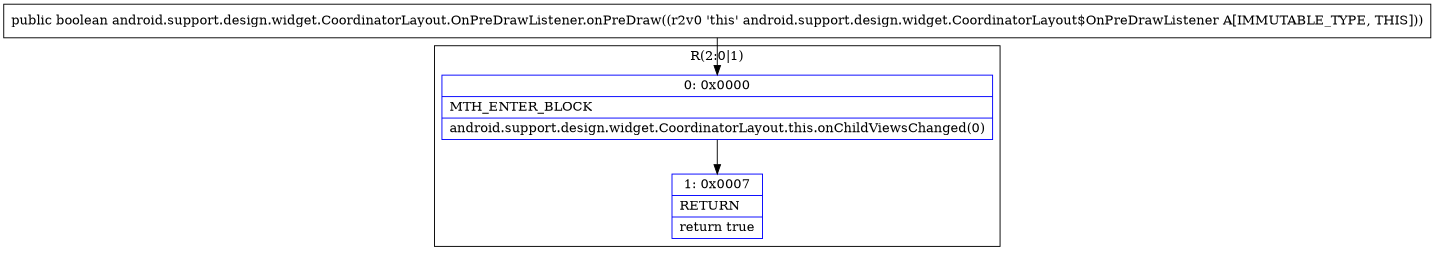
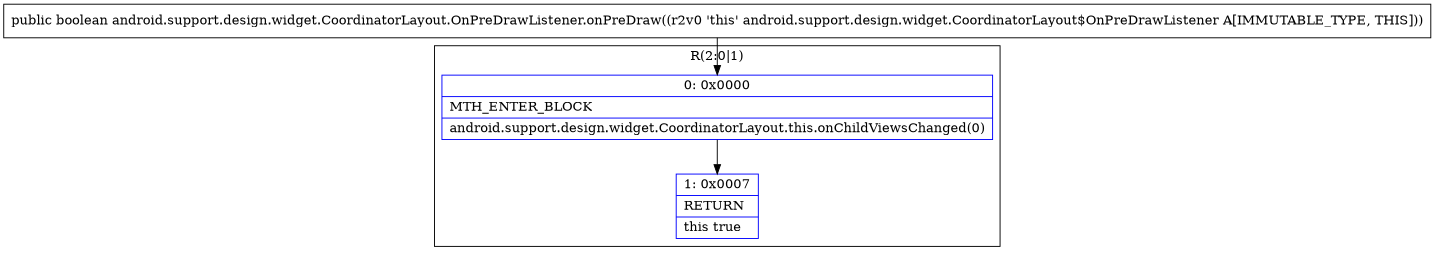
node "1: 0x0007": text "return true" -> "this true"
